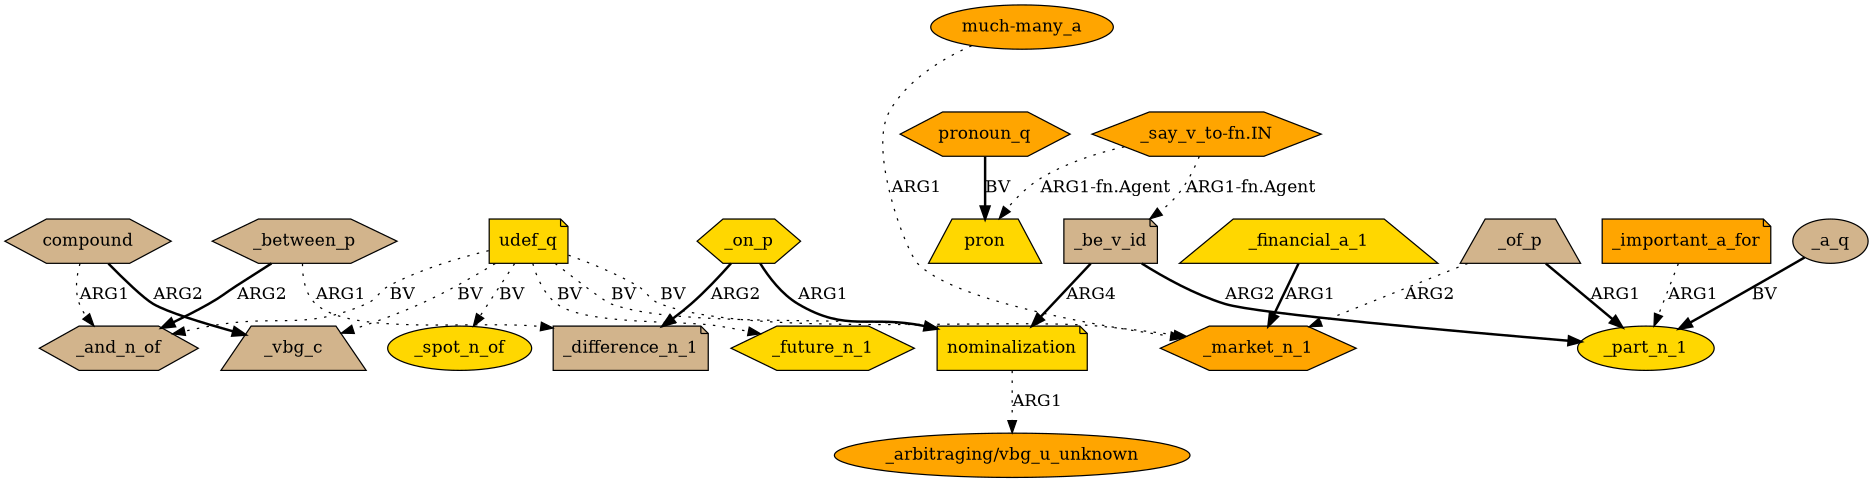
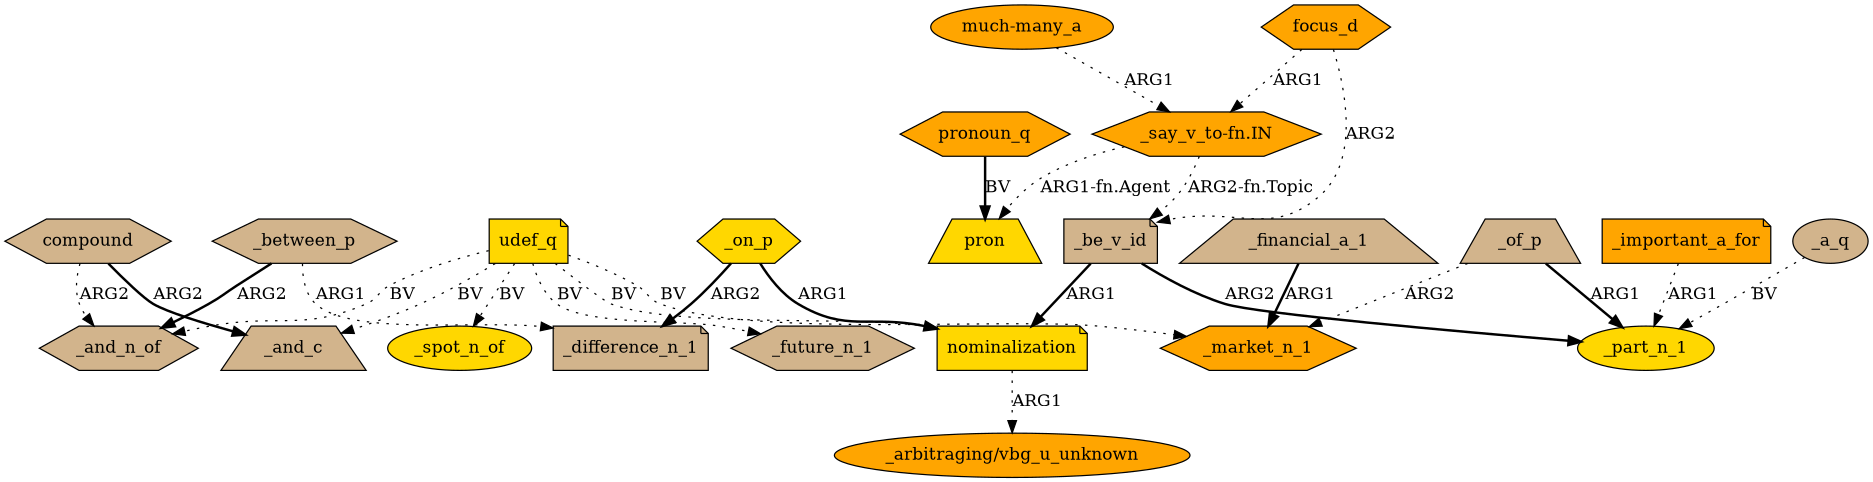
node "focus_d": added
edge "_say_v_to-fn.IN" -> "_be_v_id": label "ARG1-fn.Agent" -> "ARG2-fn.Topic"
node "_financial_a_1": fillcolor gold -> tan
edge "much-many_a" -> "_market_n_1": now "much-many_a" -> "_say_v_to-fn.IN"
edge "_a_q" -> "_part_n_1": style bold -> dotted
edge "compound" -> "_and_n_of": label "ARG1" -> "ARG2"
edge "_be_v_id" -> "nominalization": label "ARG4" -> "ARG1"
node "_vbg_c": label "_vbg_c" -> "_and_c"
node "_future_n_1": fillcolor gold -> tan
